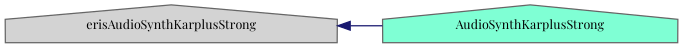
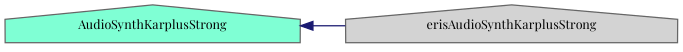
edge "AudioSynthKarplusStrong" -> "erisAudioSynthKarplusStrong": reversed
